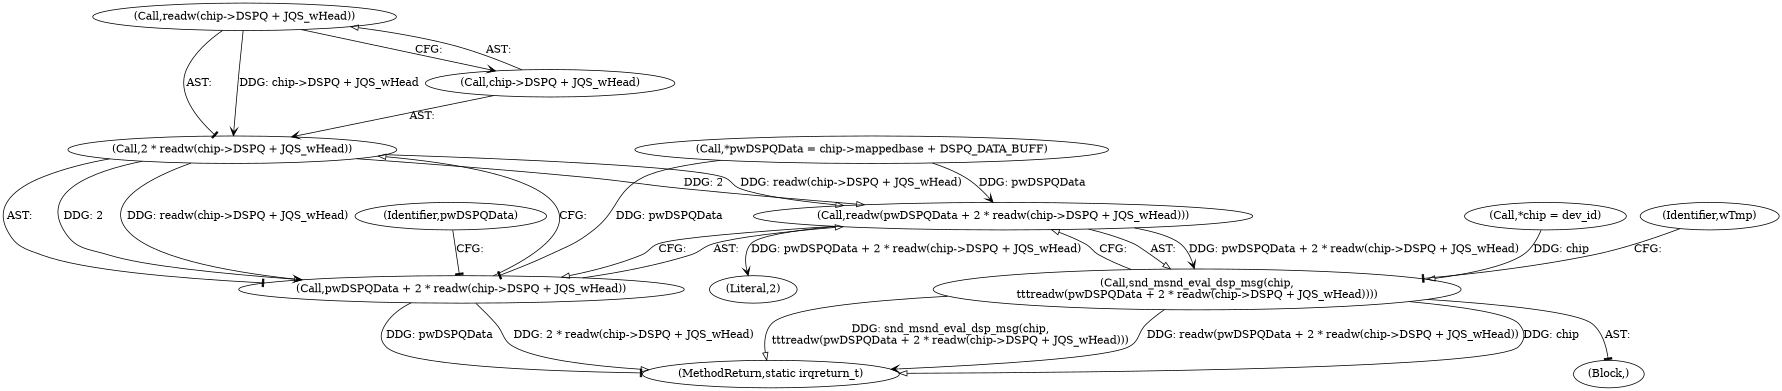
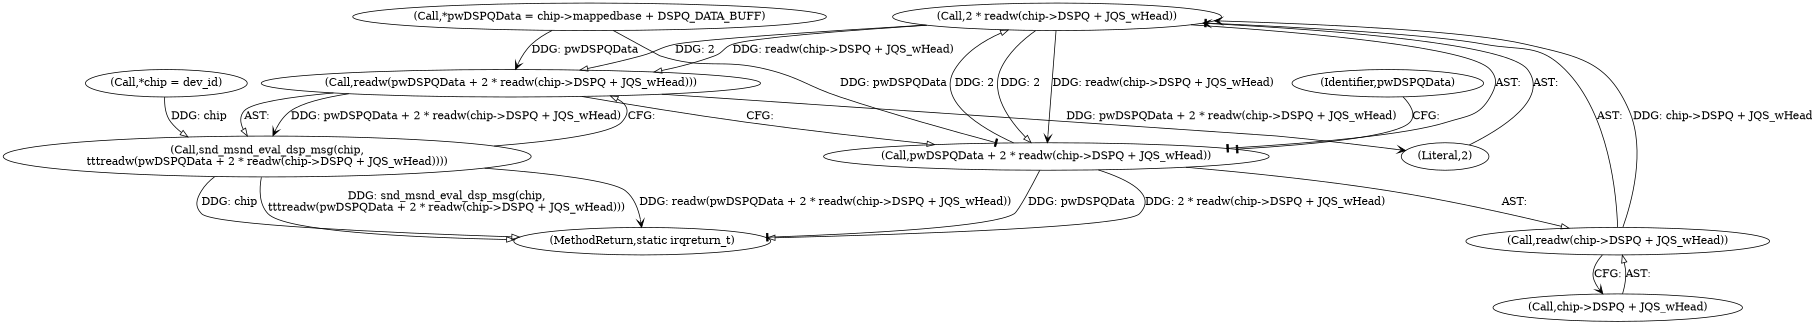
edge "(Call,chip->DSPQ + JQS_wHead)" -> "(Call,2 * readw(chip->DSPQ + JQS_wHead))": now "(Literal,2)" -> "(Call,2 * readw(chip->DSPQ + JQS_wHead))"
edge "(Call,pwDSPQData + 2 * readw(chip->DSPQ + JQS_wHead))" -> "(Call,2 * readw(chip->DSPQ + JQS_wHead))": label "CFG: " -> "DDG: 2"
node "(Identifier,wTmp)": removed
edge "(Call,pwDSPQData + 2 * readw(chip->DSPQ + JQS_wHead))" -> "(Call,readw(pwDSPQData + 2 * readw(chip->DSPQ + JQS_wHead)))": now "(Call,pwDSPQData + 2 * readw(chip->DSPQ + JQS_wHead))" -> "(Call,readw(chip->DSPQ + JQS_wHead))"
node "(Block,)": removed
